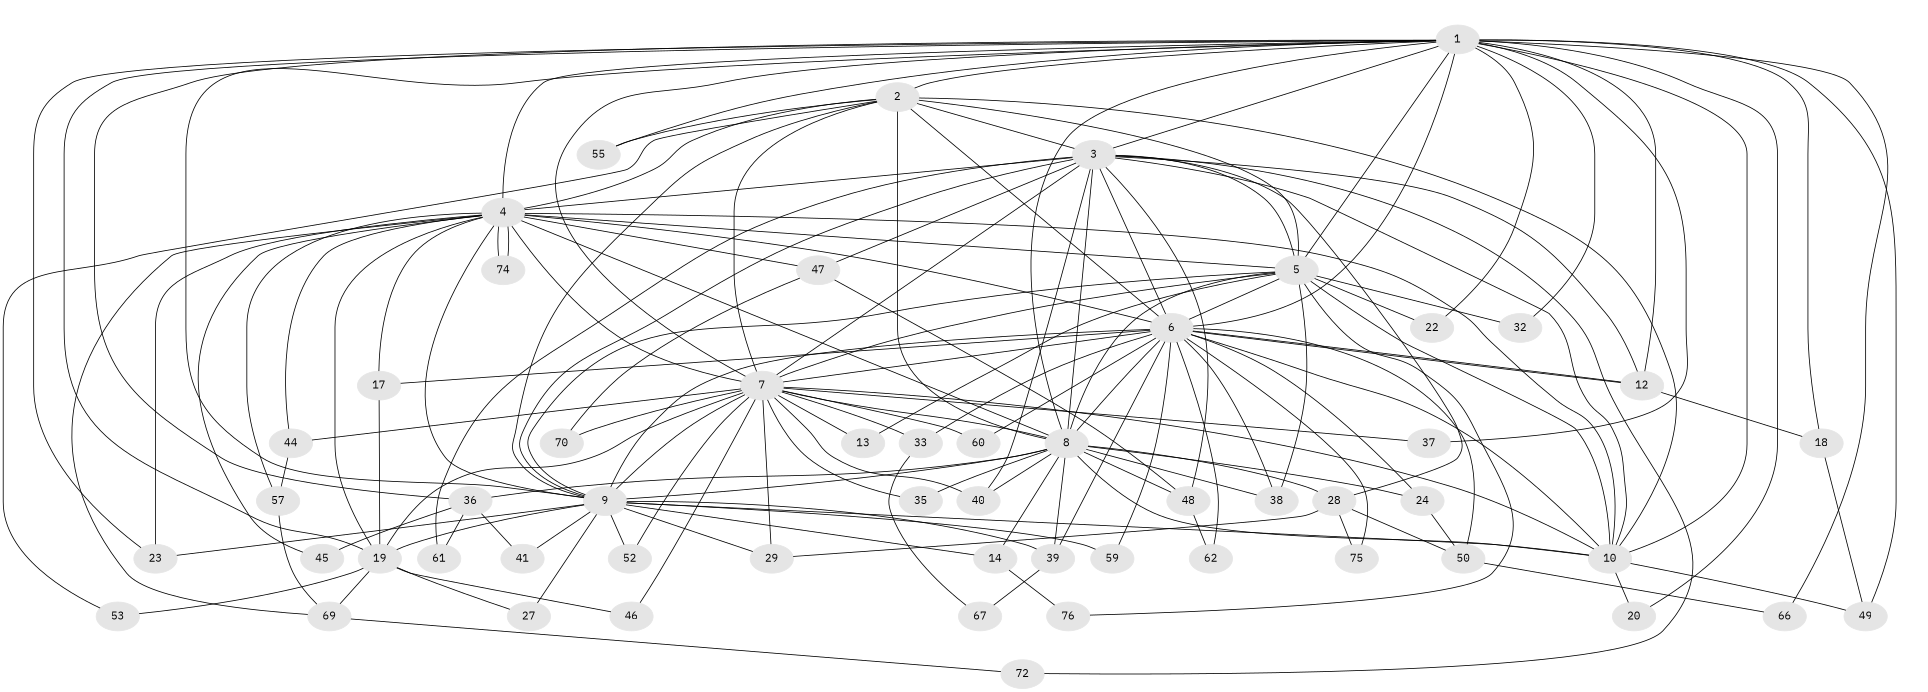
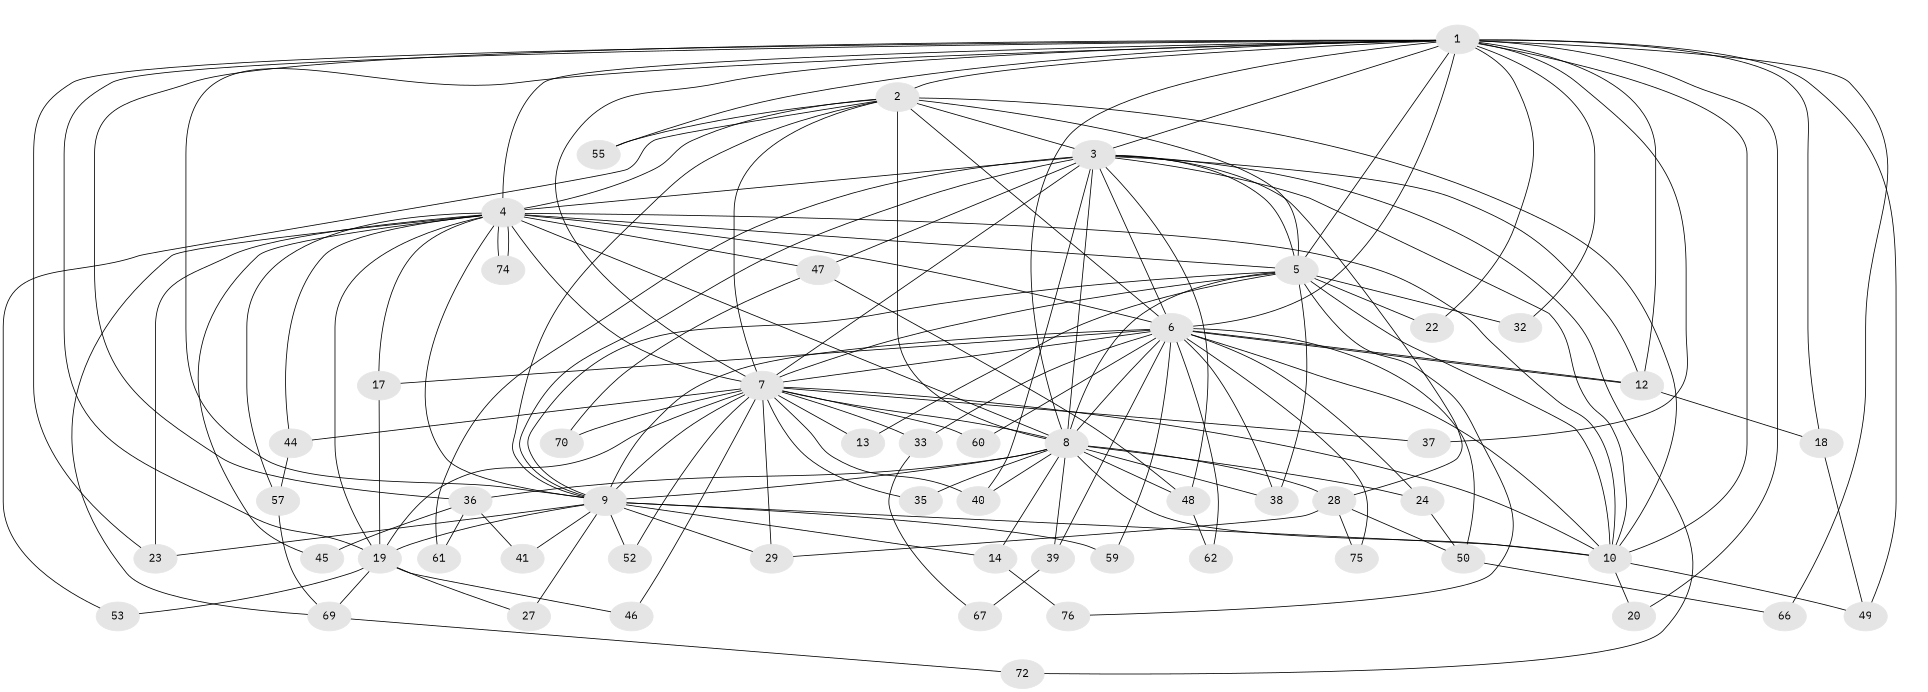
edge "5" -- "6": removed
edge "9" -- "39": removed
